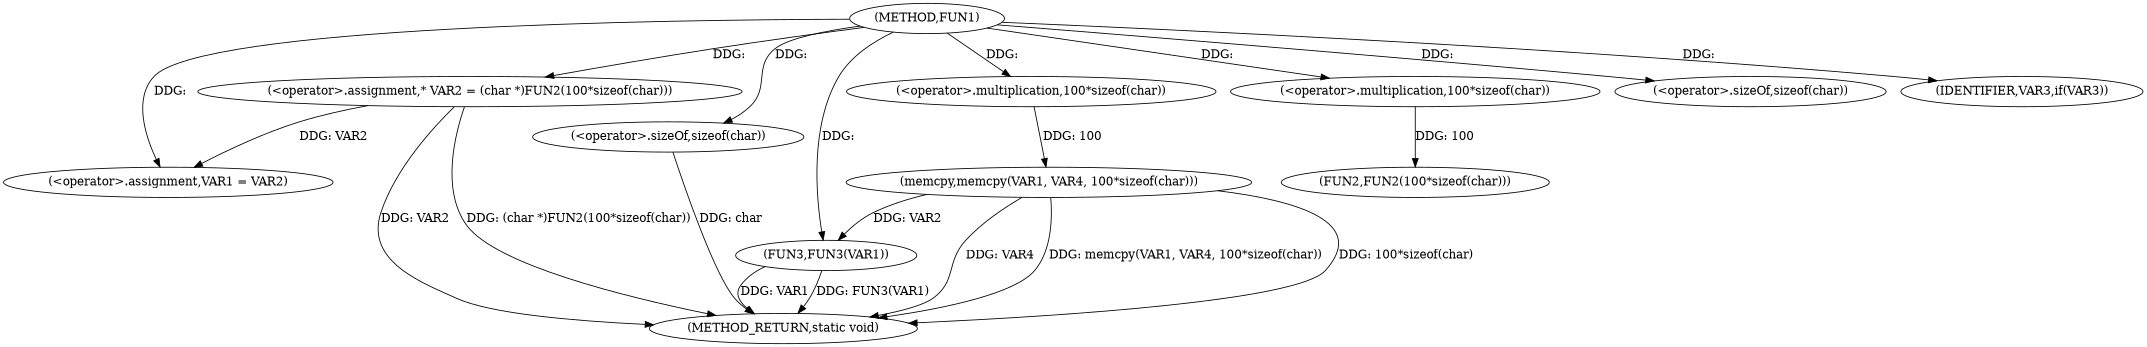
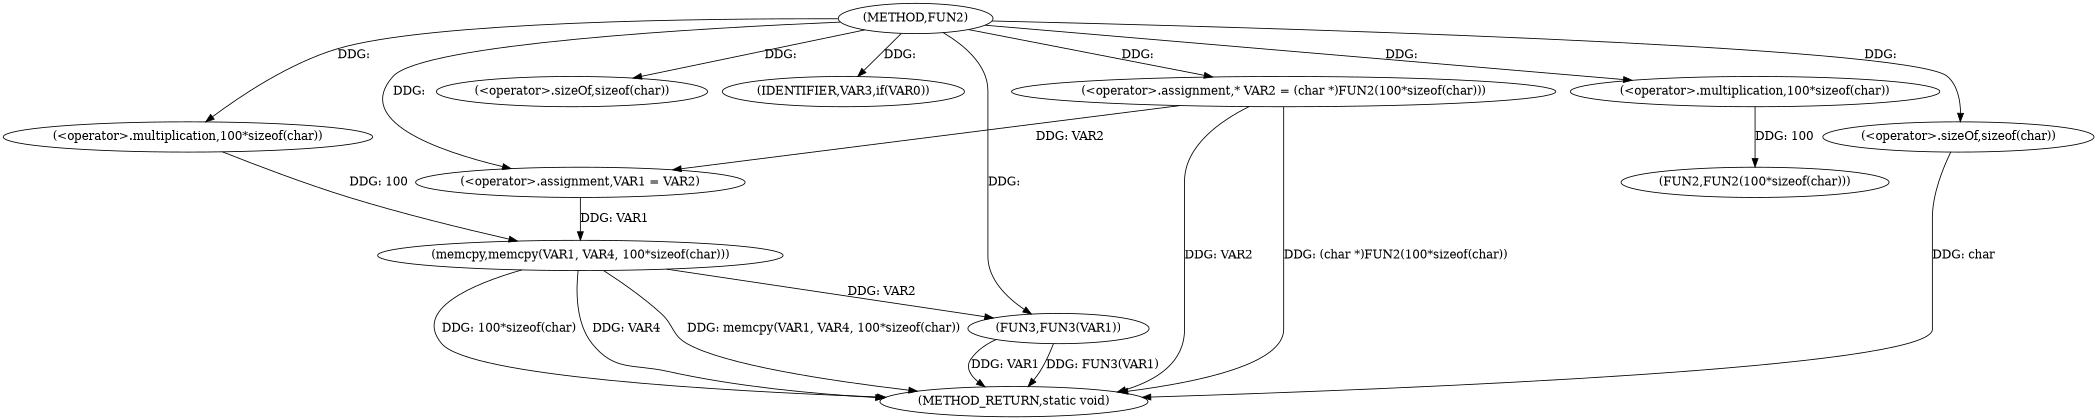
node "(METHOD,FUN1)": label "(METHOD,FUN1)" -> "(METHOD,FUN2)"
node "(IDENTIFIER,VAR3,if(VAR3))": label "(IDENTIFIER,VAR3,if(VAR3))" -> "(IDENTIFIER,VAR3,if(VAR0))"
edge "(<operator>.assignment,VAR1 = VAR2)" -> "(memcpy,memcpy(VAR1, VAR4, 100*sizeof(char)))": added, label "DDG: VAR1"
